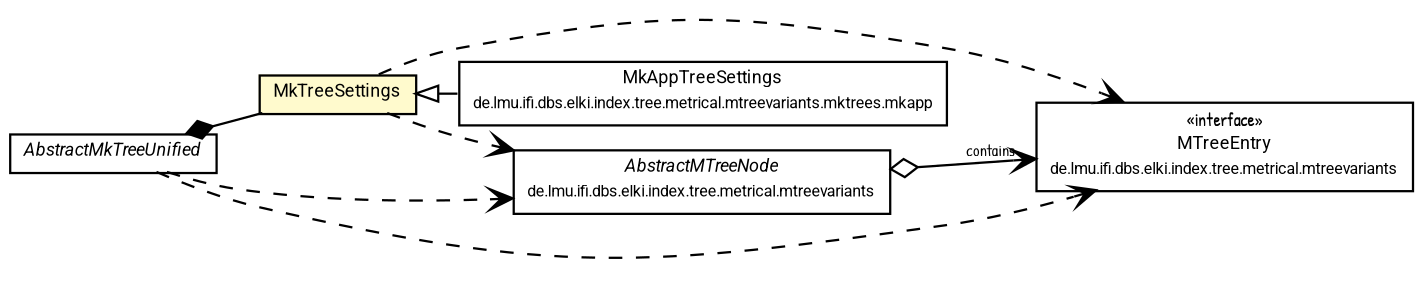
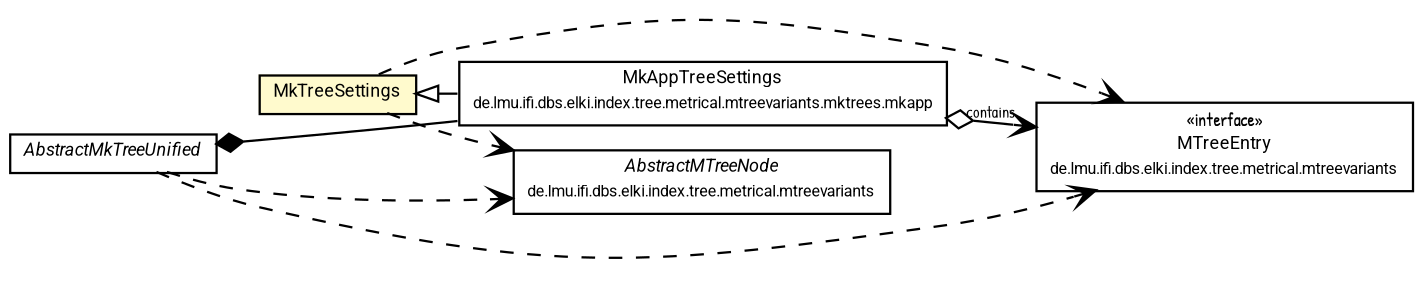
edge "MkTreeSettings" -> "AbstractMkTreeUnified": now "MkAppTreeSettings" -> "AbstractMkTreeUnified"
edge "MTreeEntry" -- "AbstractMTreeNode": now "MTreeEntry" -- "MkAppTreeSettings"
